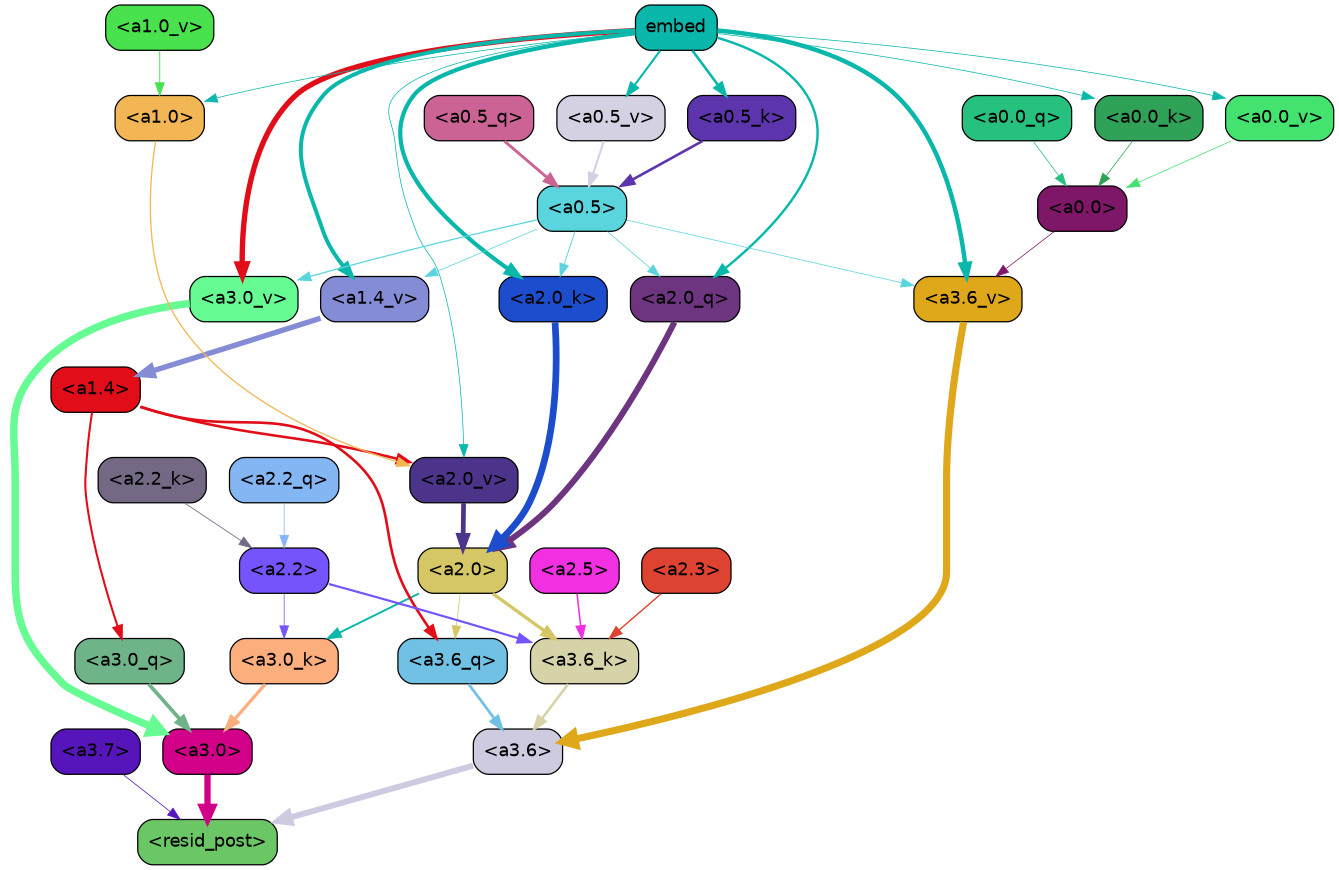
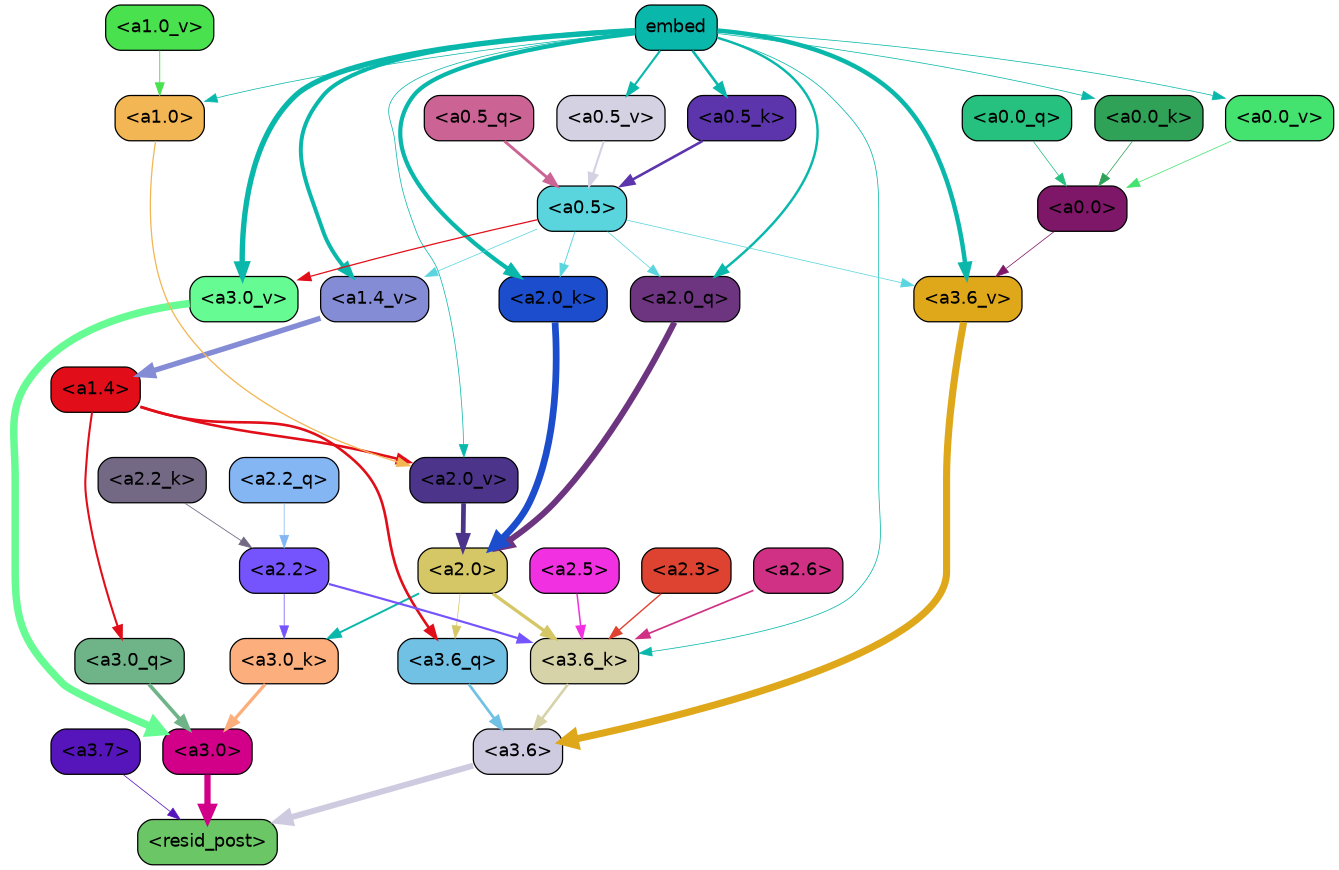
edge "embed" -> "<a3.0_v>": color #e10e19 -> #0ab8ab
edge "<a0.5>" -> "<a3.0_v>": color #5ad5de -> #e10e19
edge "embed" -> "<a3.6_k>": added
node "<a2.6>": added
